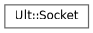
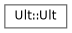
node "Ult::Socket": label "Ult::Socket" -> "Ult::Ult"
